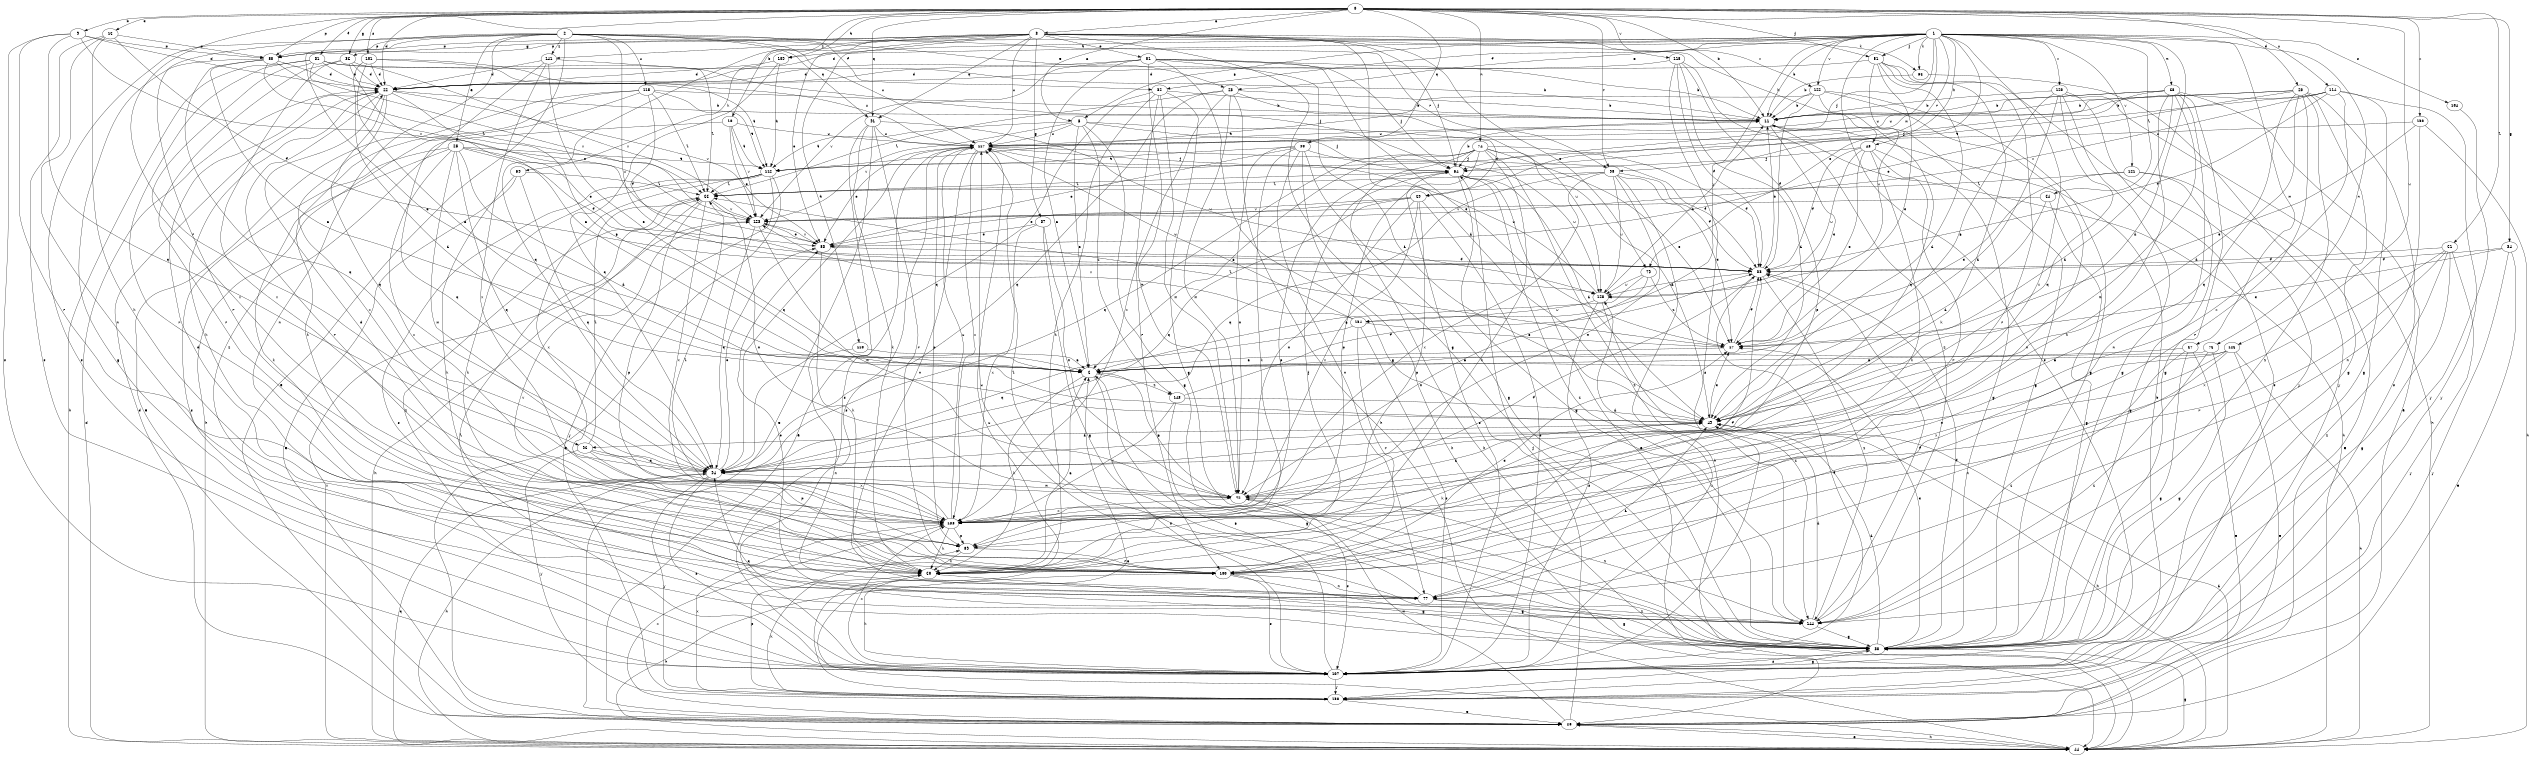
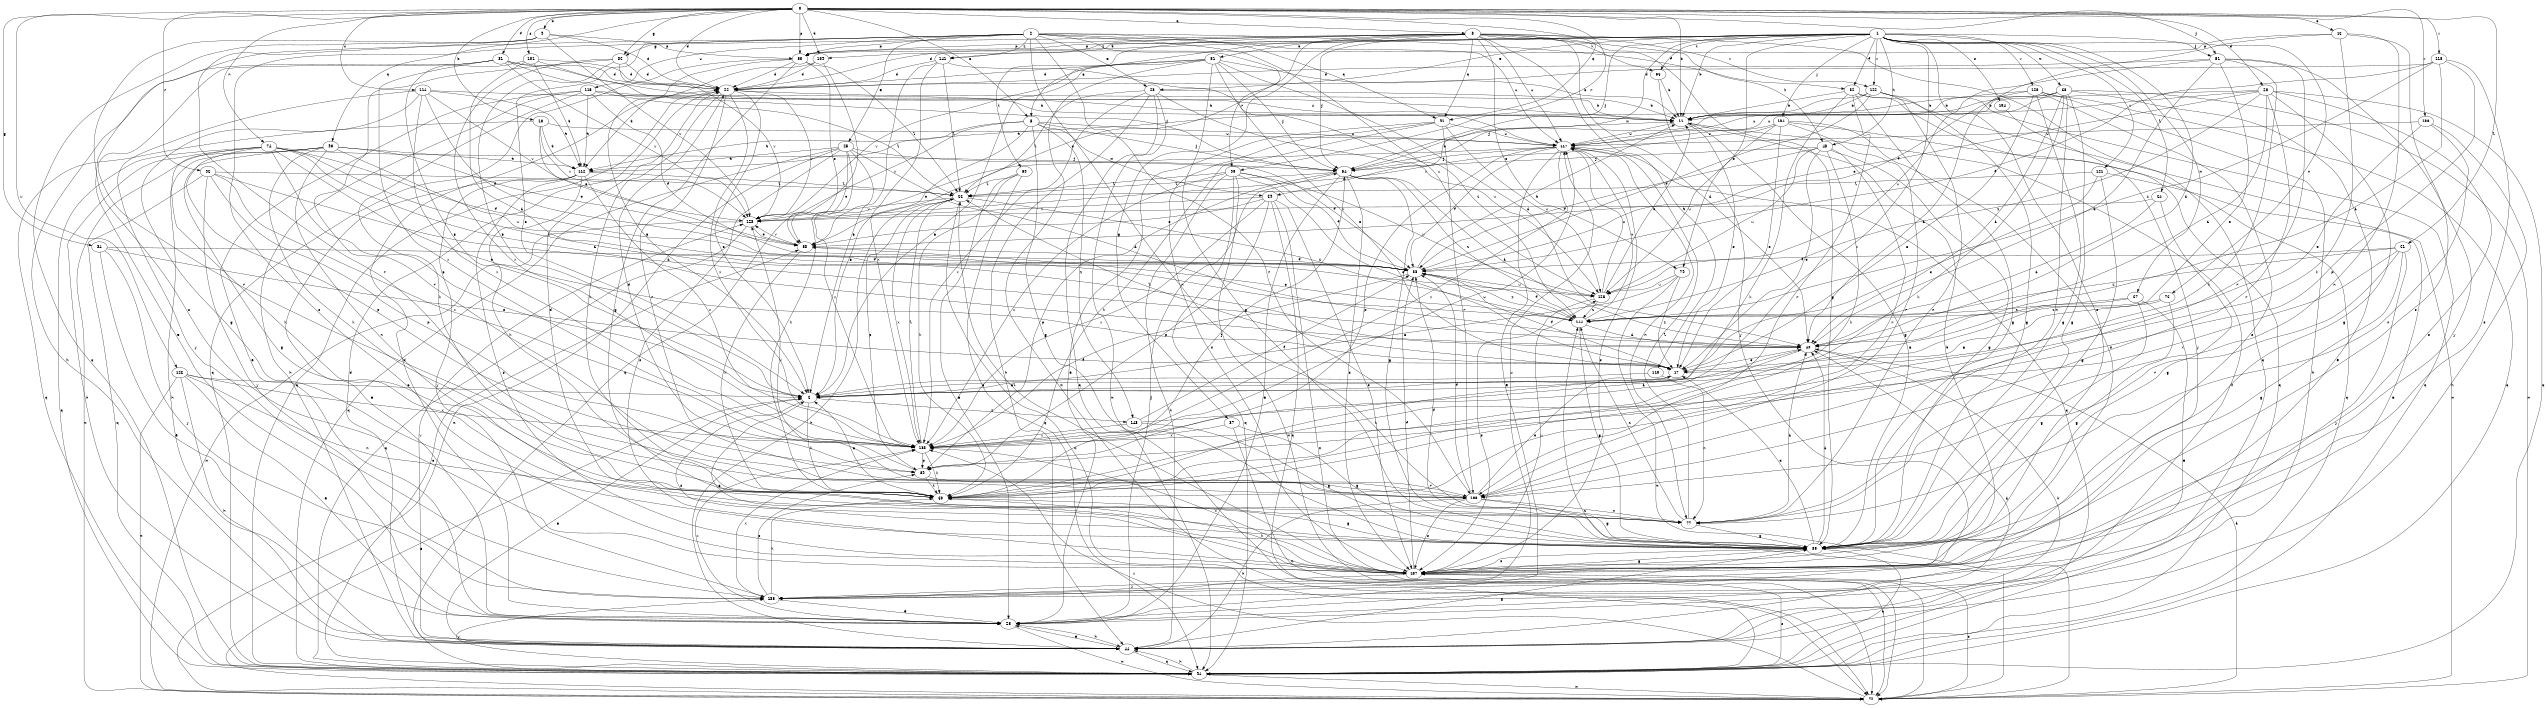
edge "1" -> "98": removed, label "r"
edge "37" -> "83": removed, label "o"
edge "128" -> "134": reversed
edge "49" -> "96": reversed
